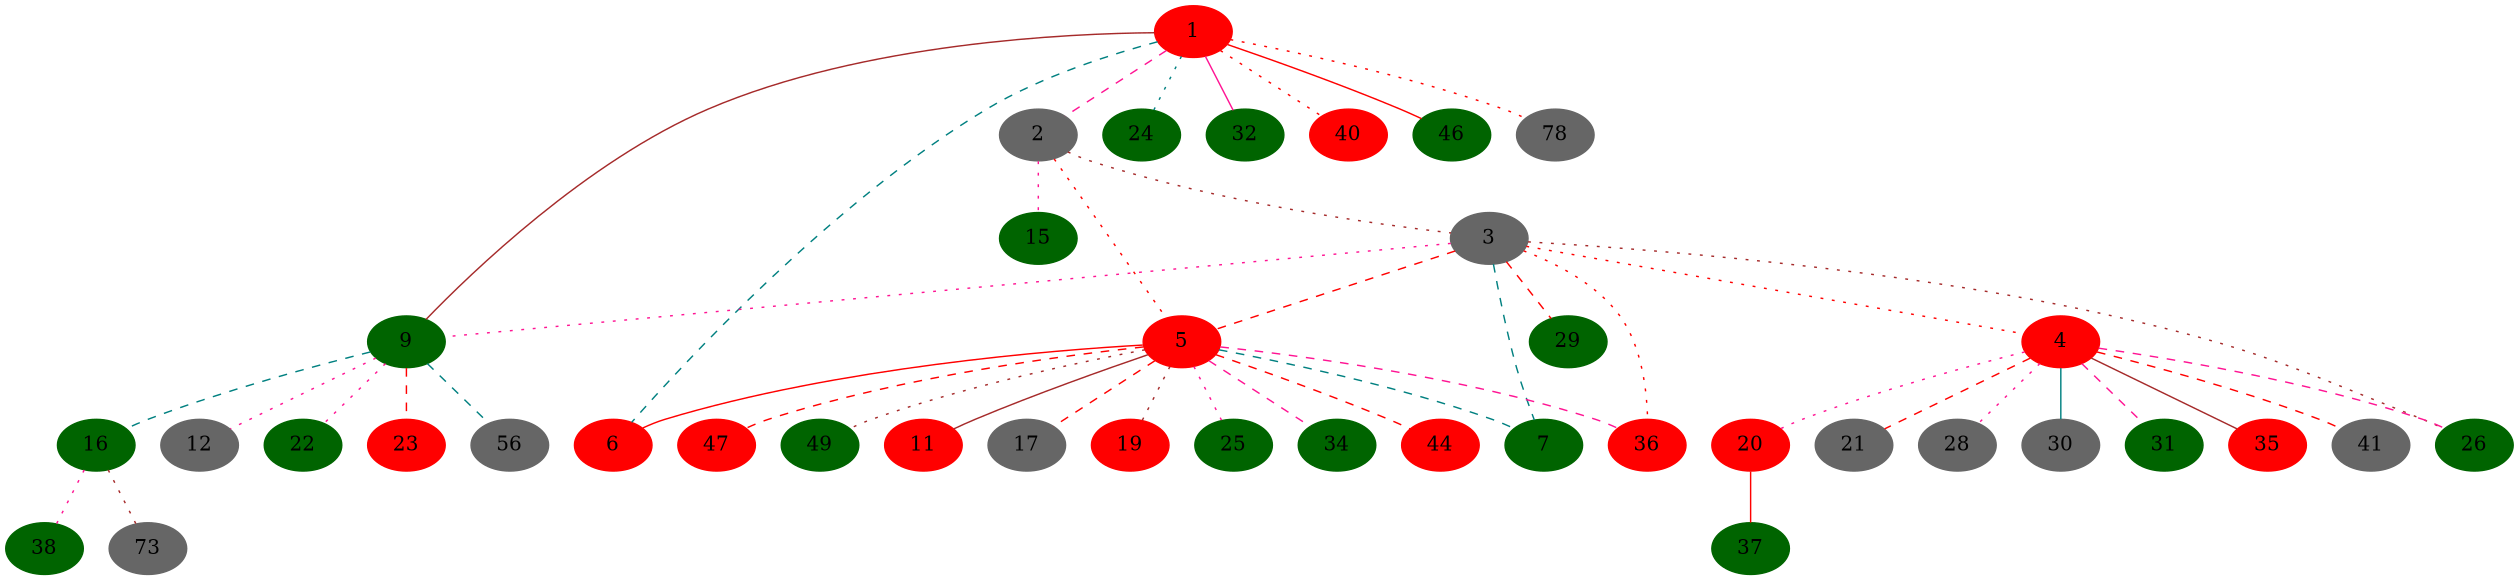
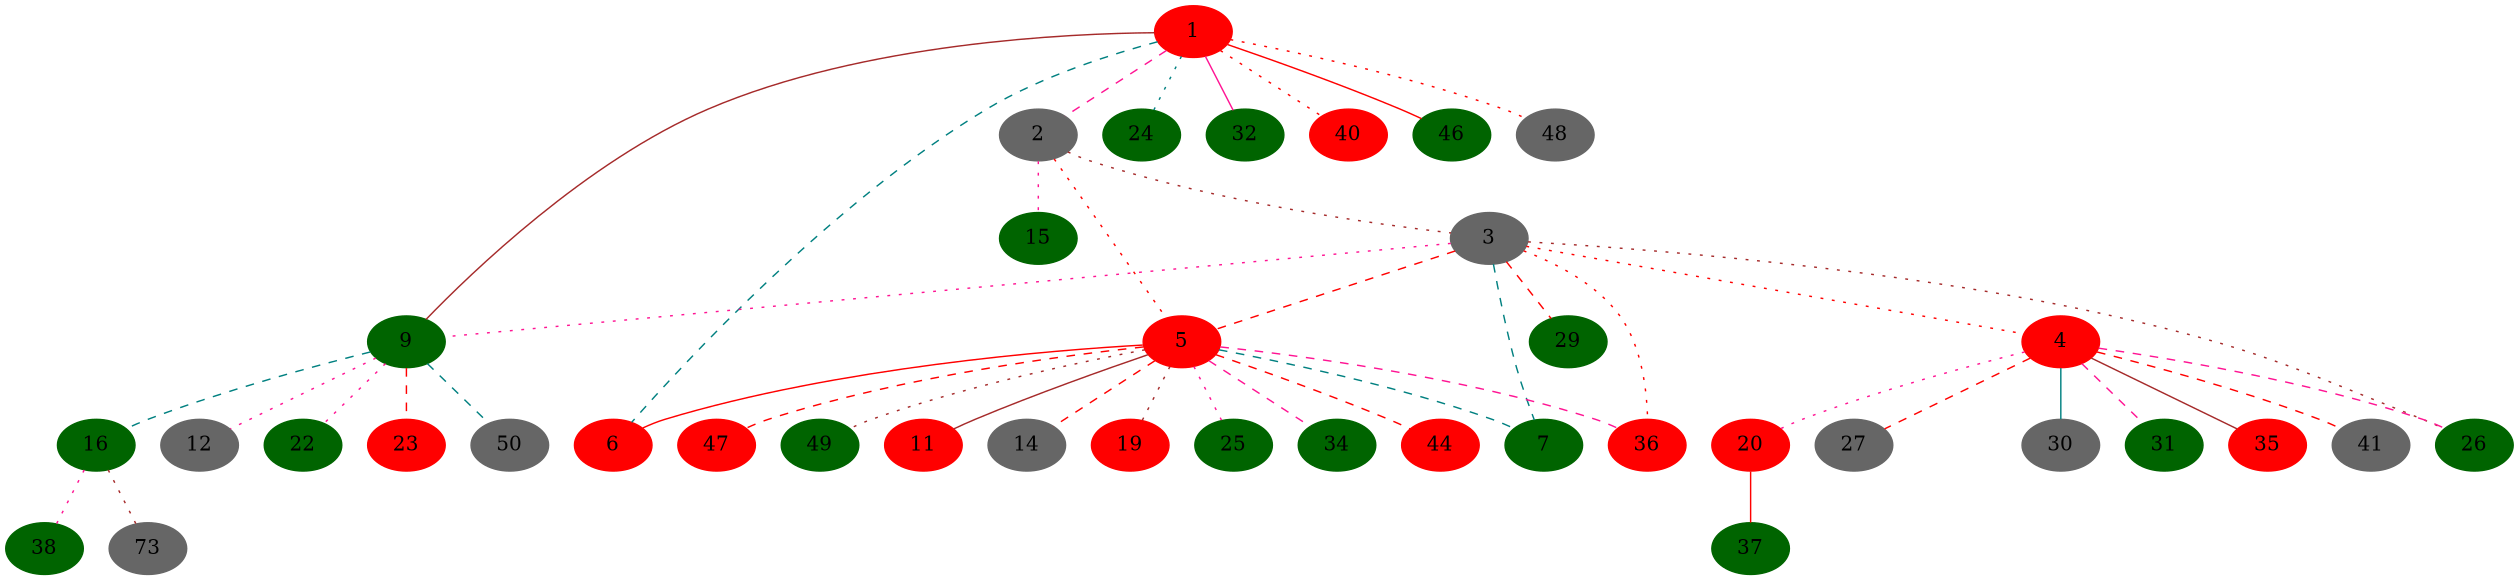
node "78": label "78" -> "48"
node "56": label "56" -> "50"
node "17": label "17" -> "14"
node "21": label "21" -> "27"
node "28": removed
